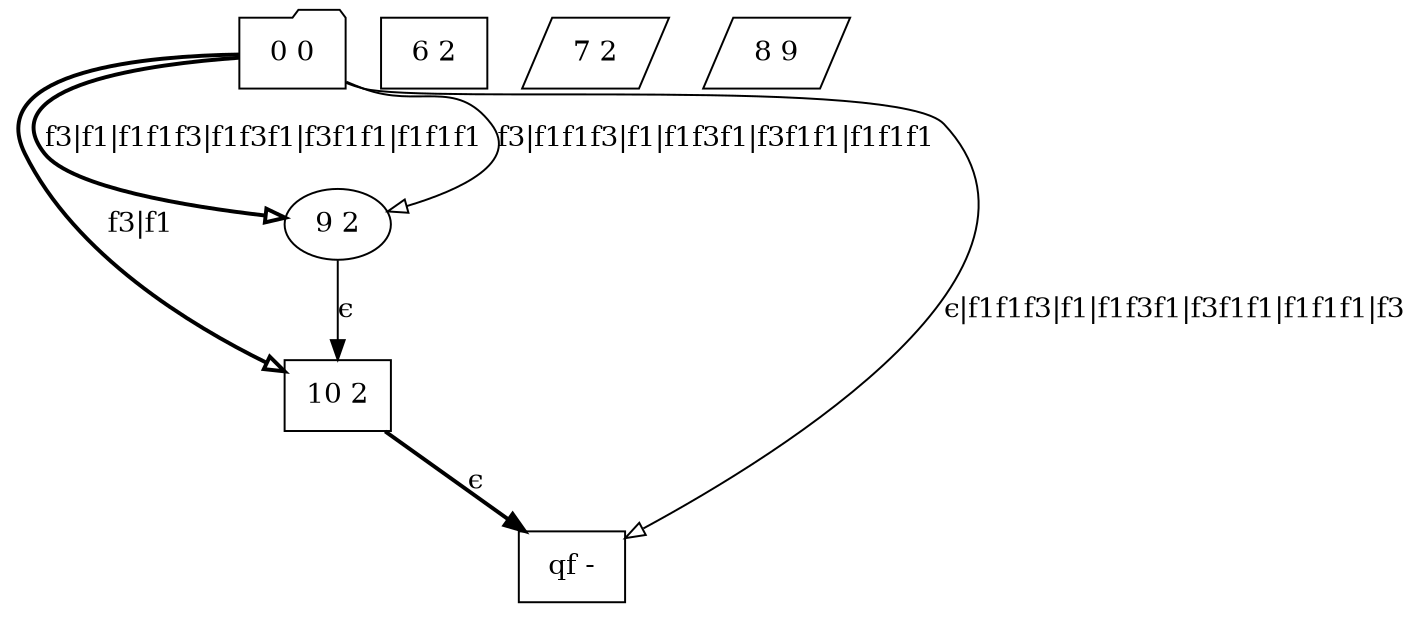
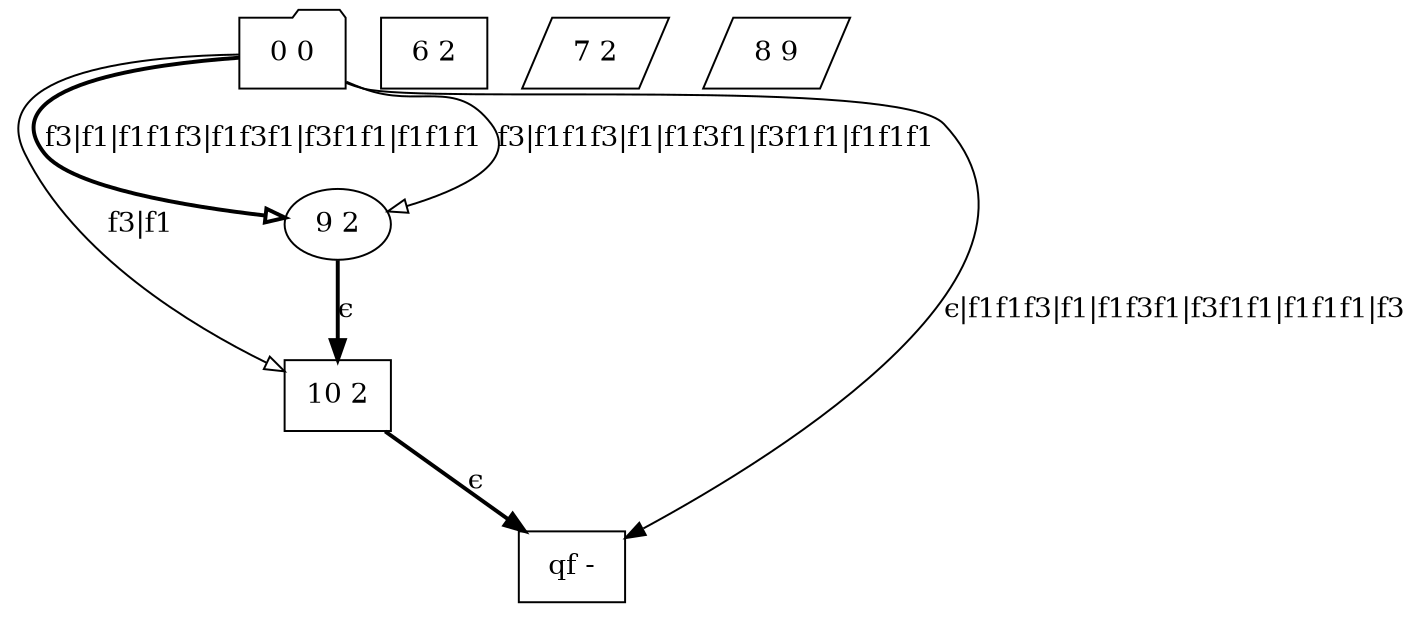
edge "0 0" -> "qf -": arrowhead onormal -> normal
edge "0 0" -> "10 2": style bold -> solid
edge "9 2" -> "10 2": style solid -> bold
